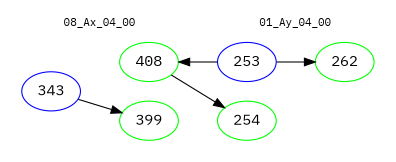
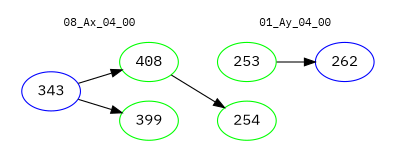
edge "253" -> "408": now "343" -> "408"
node "253": color blue -> green
node "262": color green -> blue
